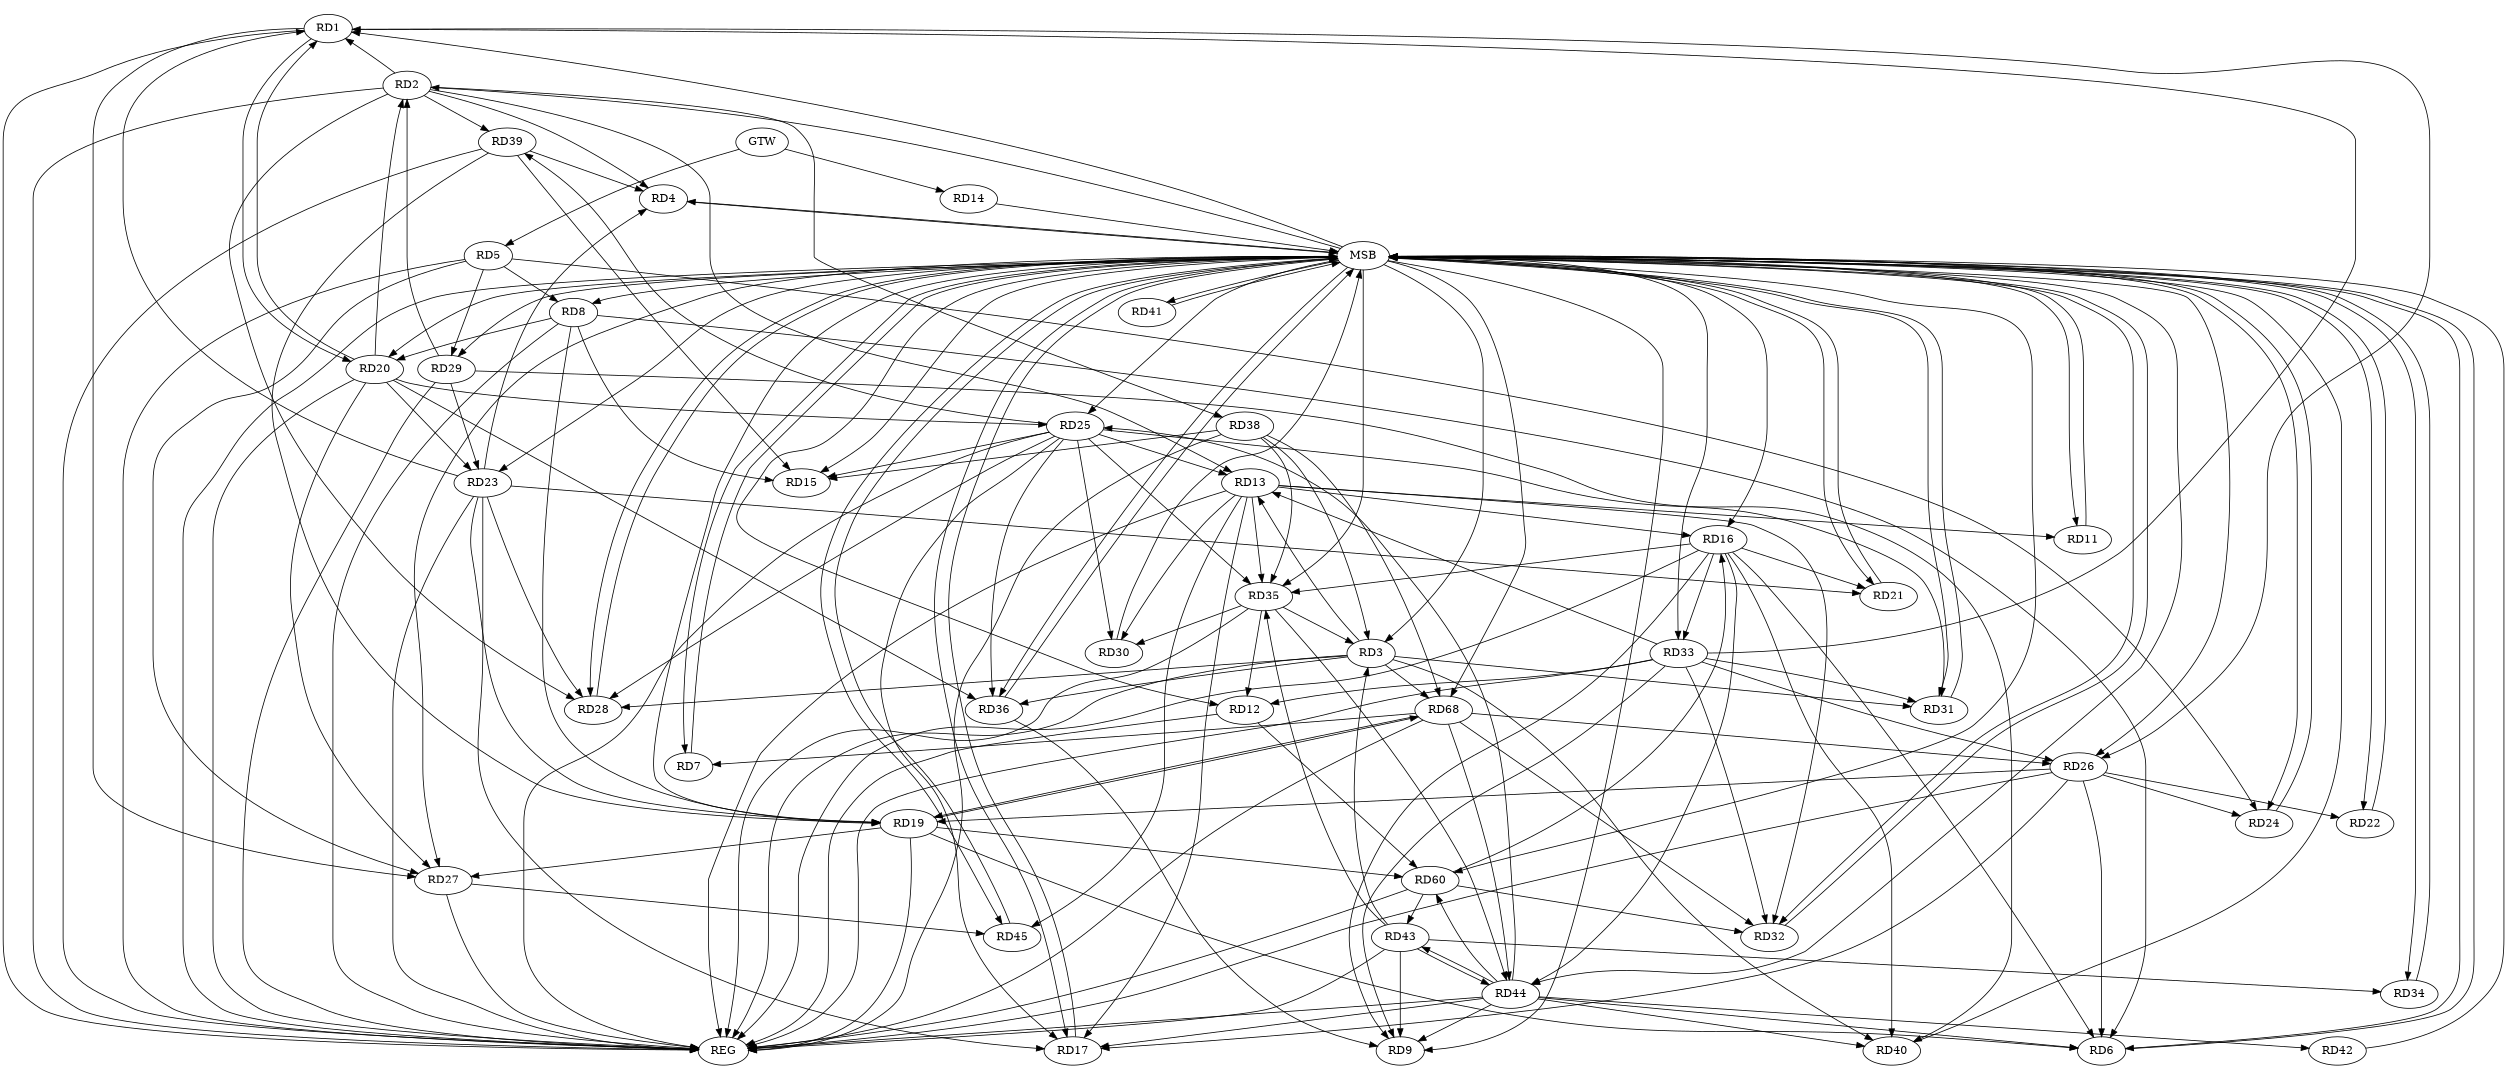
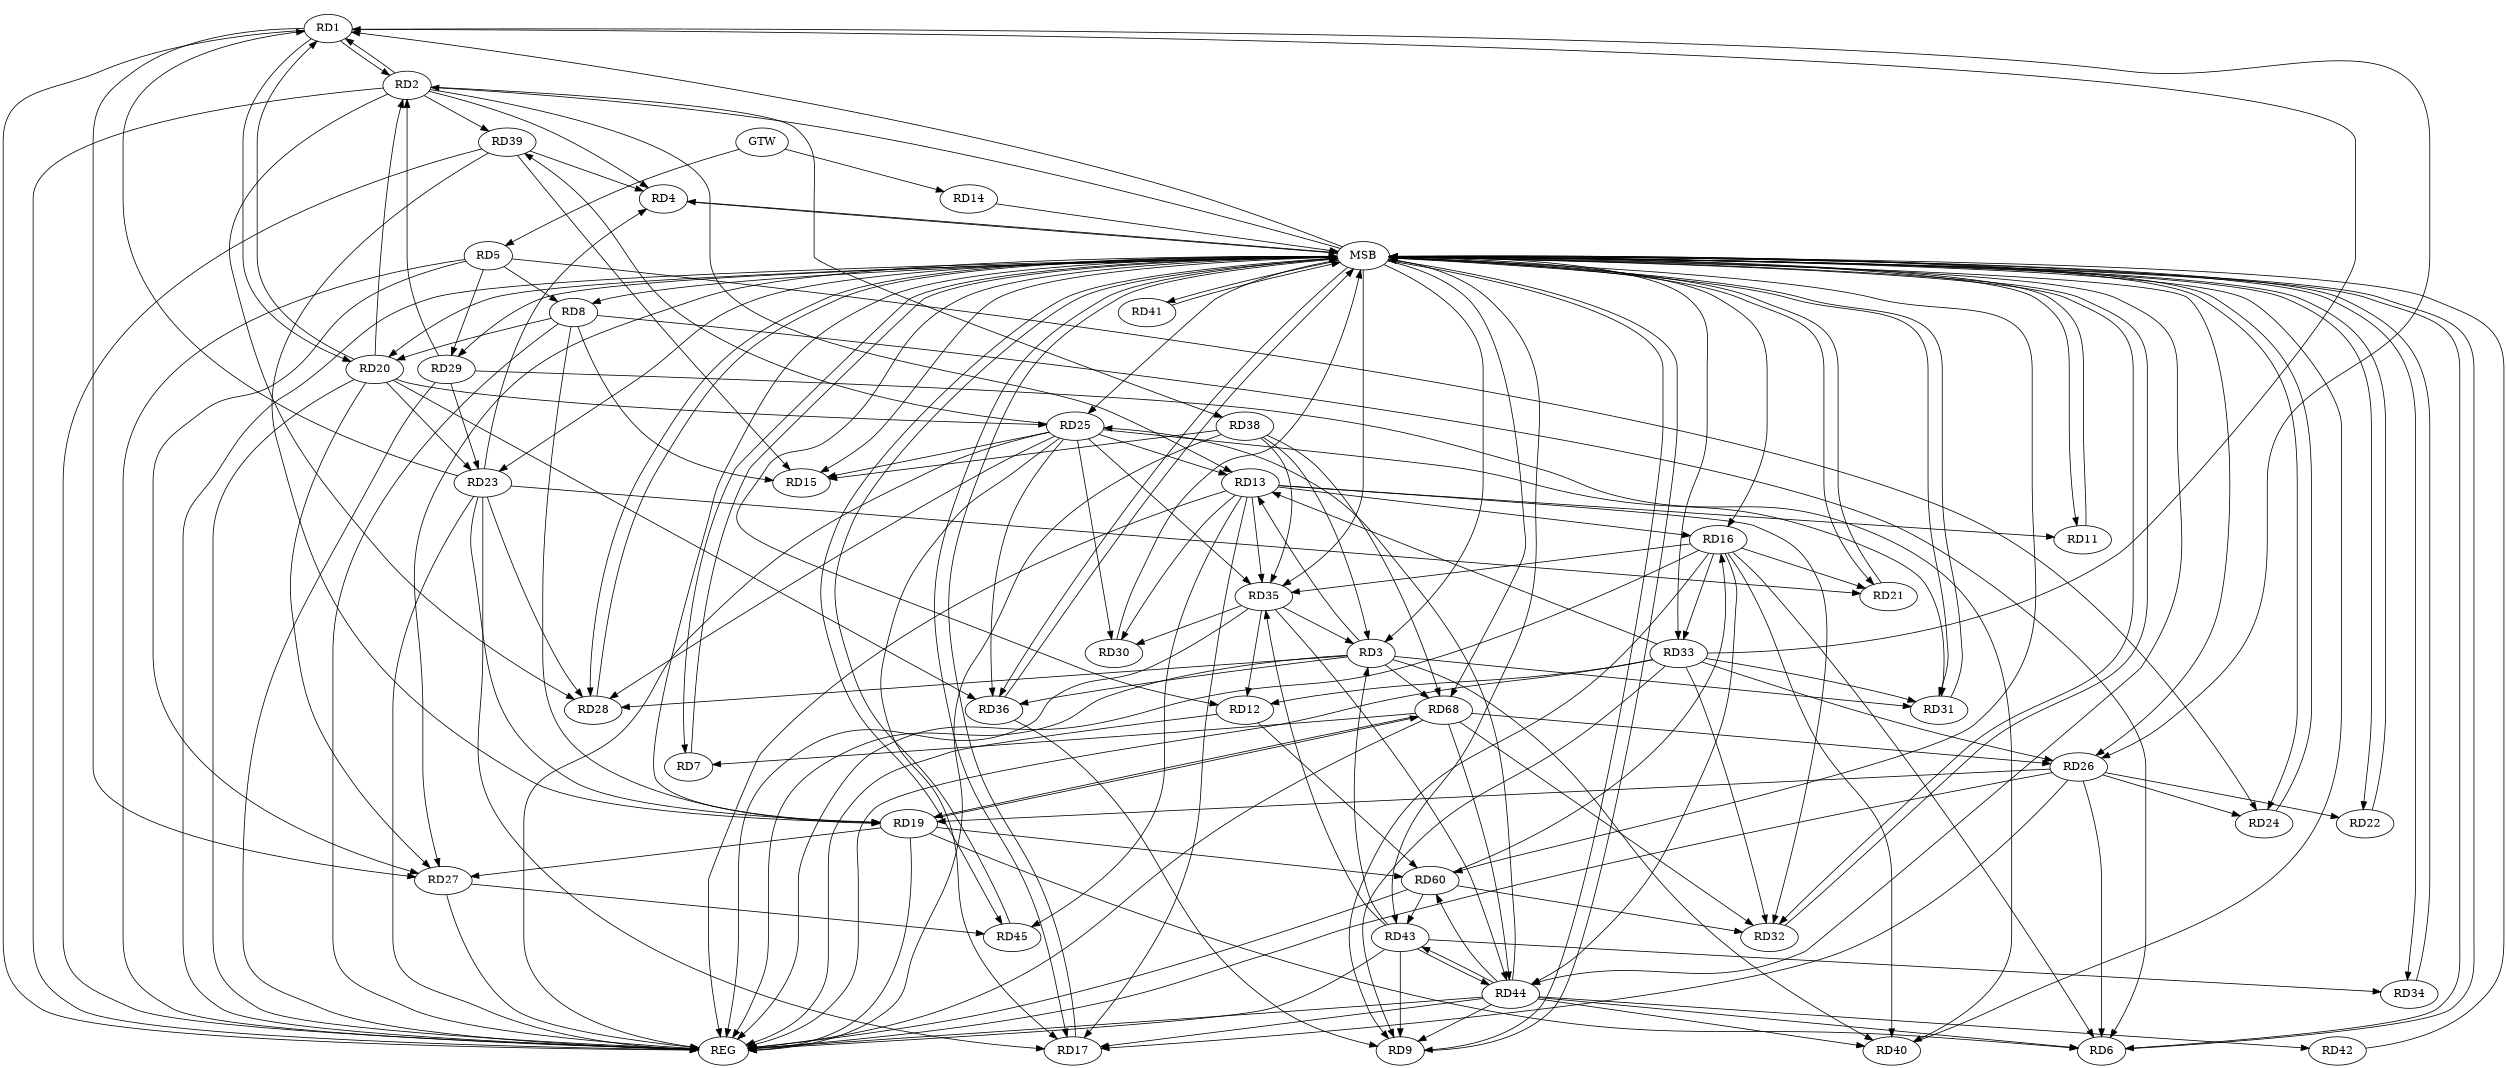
edge "RD1" -> "RD2": added
edge "MSB" -> "RD43": added
edge "RD9" -> "MSB": added
